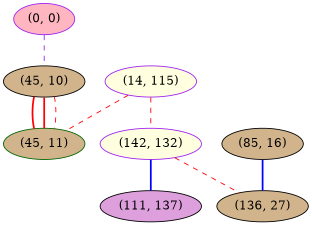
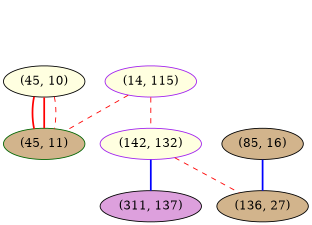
node "(0, 0)": removed
node "(45, 10)": fillcolor tan -> lightyellow
node "(111, 137)": label "(111, 137)" -> "(311, 137)"
